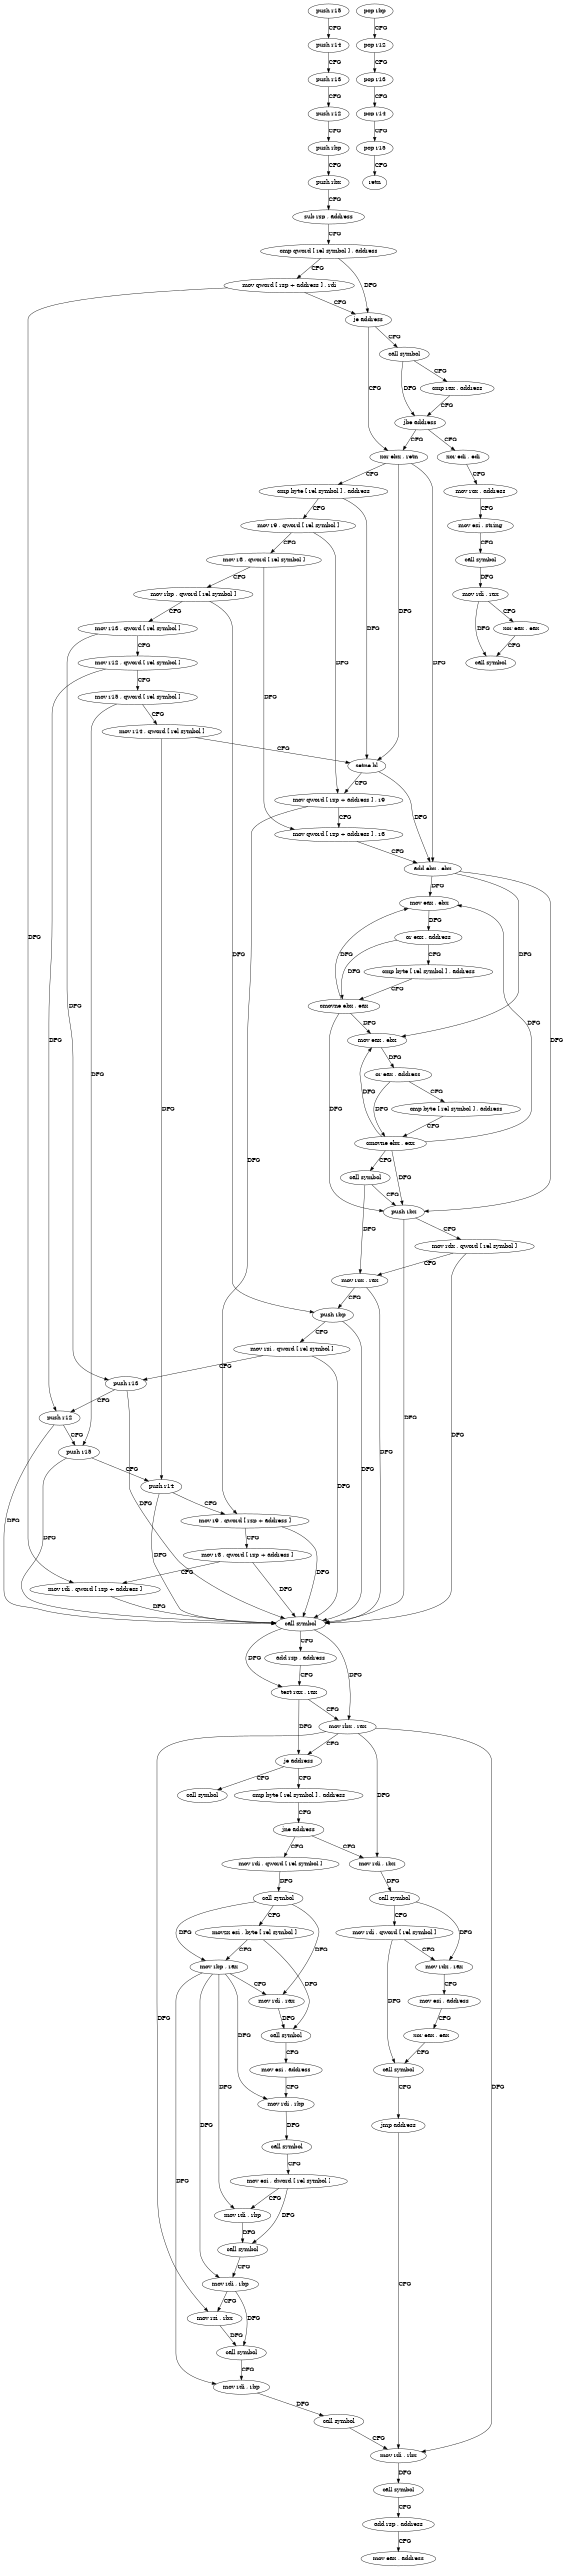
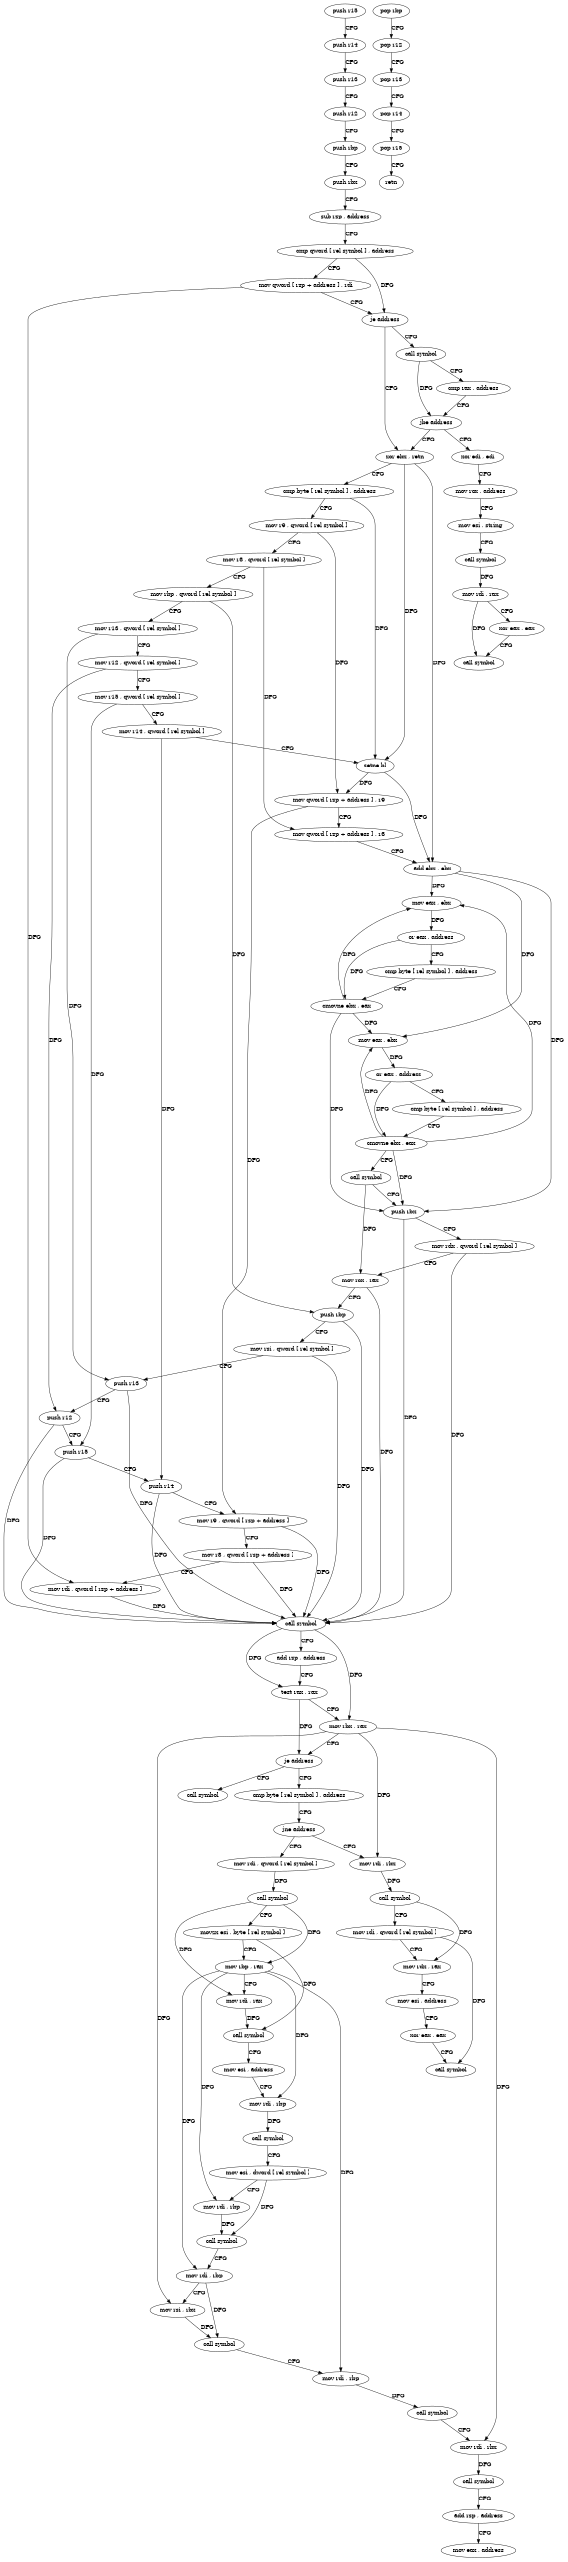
edge "setne bl" -> "mov qword [ rsp + address ] , r9": label "CFG" -> "DFG"
node "jmp address": removed
